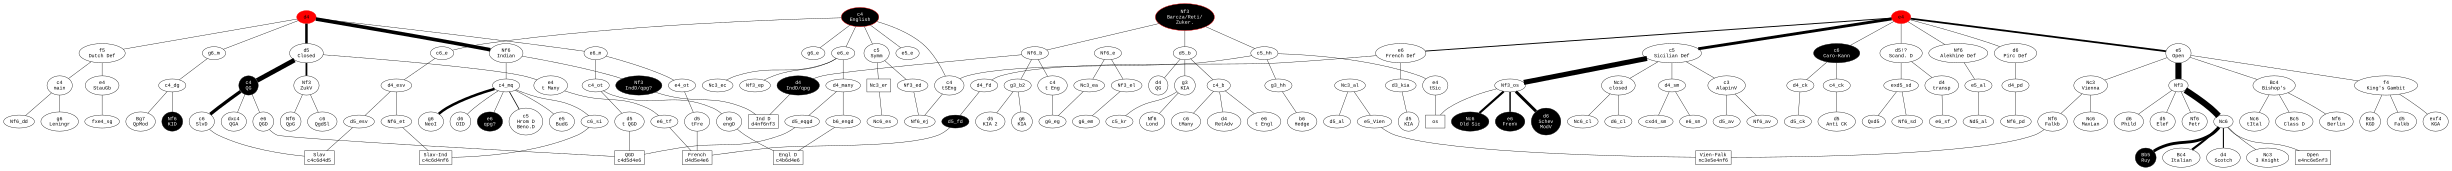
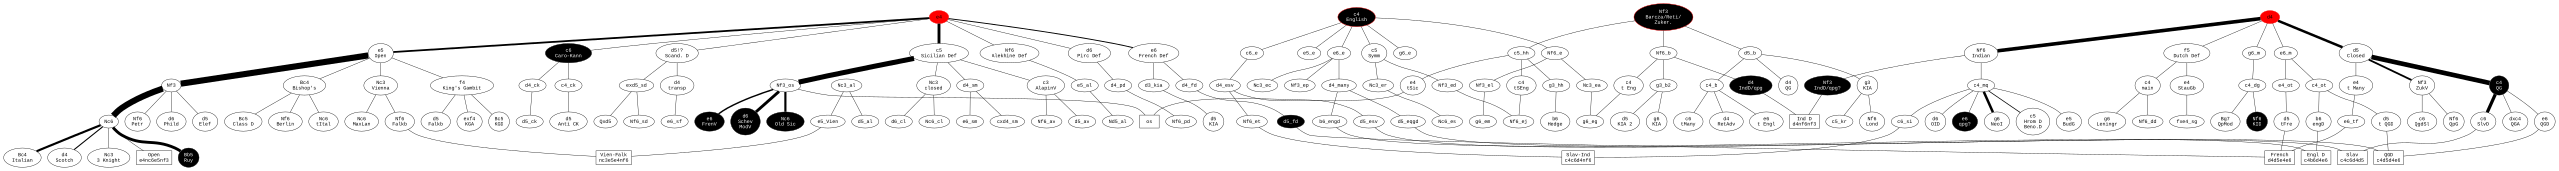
edge "c4 English" -- "c4 tSEng": now "c4 English" -- "Nf6_e"
node "Nc3_er": shape box -> ellipse
